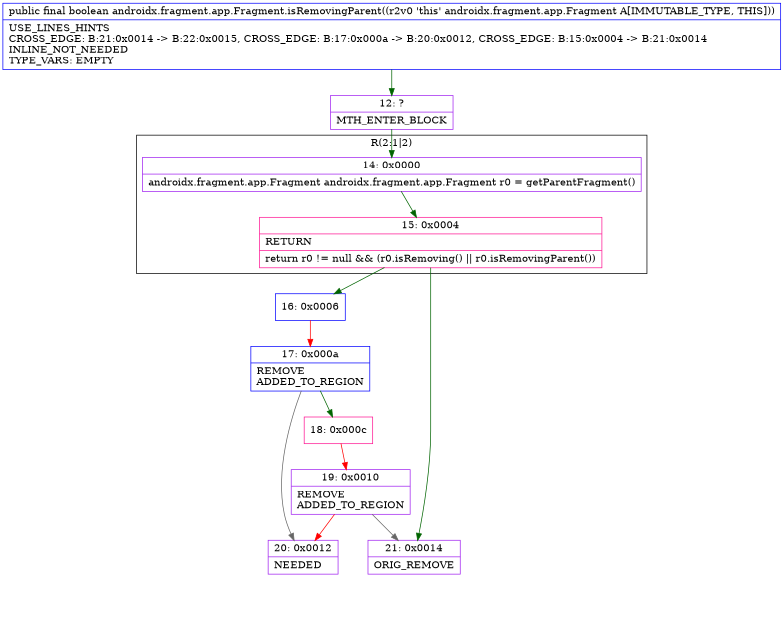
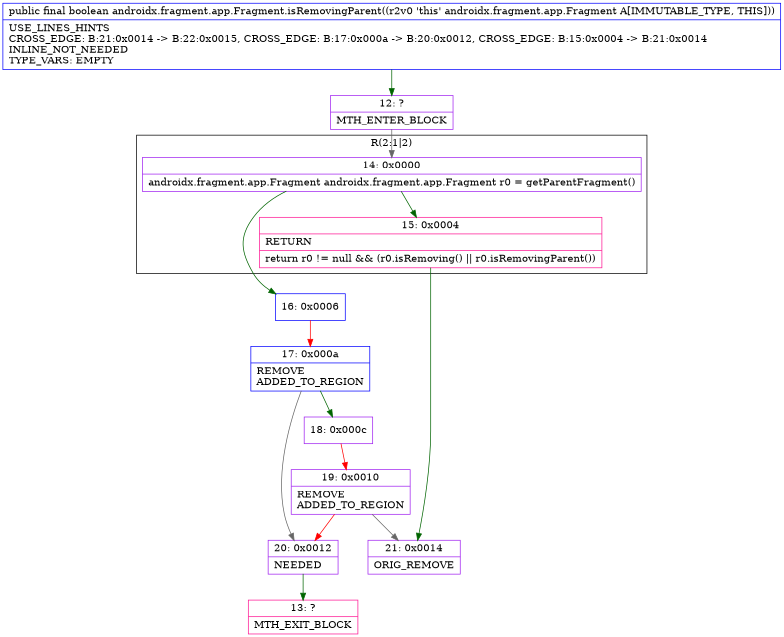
edge "12: ?" -> "14: 0x0000": color darkgreen -> gray40
edge "15: 0x0004" -> "16: 0x0006": now "14: 0x0000" -> "16: 0x0006"
node "18: 0x000c": color deeppink -> purple
node "13: ?": added
